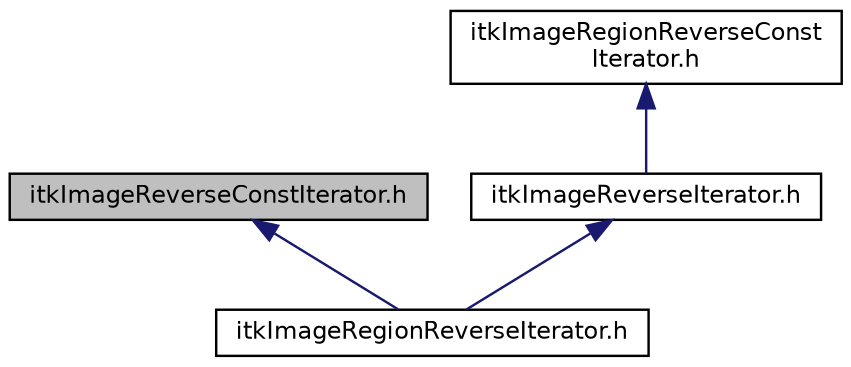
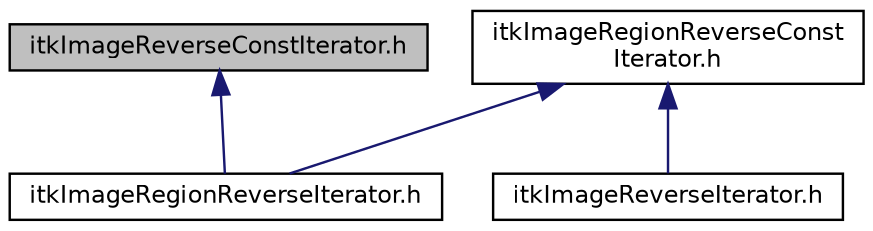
edge "itkImageRegionReverseIterator.h" -> "itkImageReverseIterator.h": now "itkImageRegionReverseIterator.h" -> "itkImageRegionReverseConst Iterator.h"
